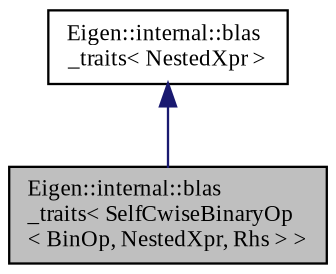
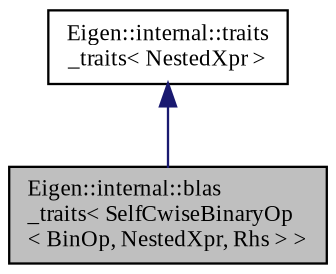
node "Eigen::internal::blas _traits< NestedXpr >": label "Eigen::internal::blas _traits< NestedXpr >" -> "Eigen::internal::traits _traits< NestedXpr >"
